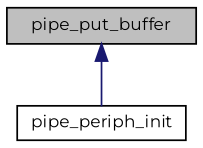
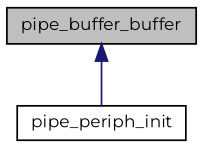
node "pipe_put_buffer": label "pipe_put_buffer" -> "pipe_buffer_buffer"
